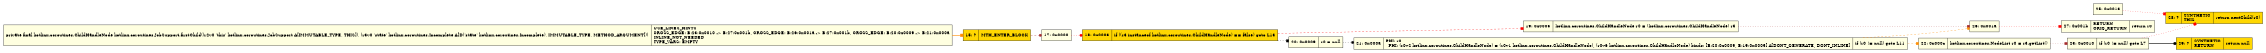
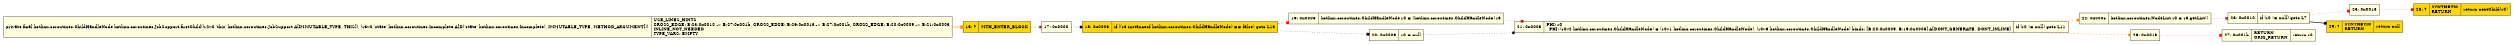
node "28: ?": text "THIS" -> "RETURN"
edge "19: 0x0005" -> "26: 0x001a": now "19: 0x0005" -> "21: 0x000a"
edge "23: 0x0010" -> "28: ?": now "23: 0x0010" -> "25: 0x0013"
edge "17: 0x0000" -> "18: 0x0003": color red -> black
